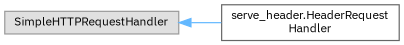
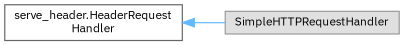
edge "serve_header.HeaderRequest Handler" -> "SimpleHTTPRequestHandler": reversed
